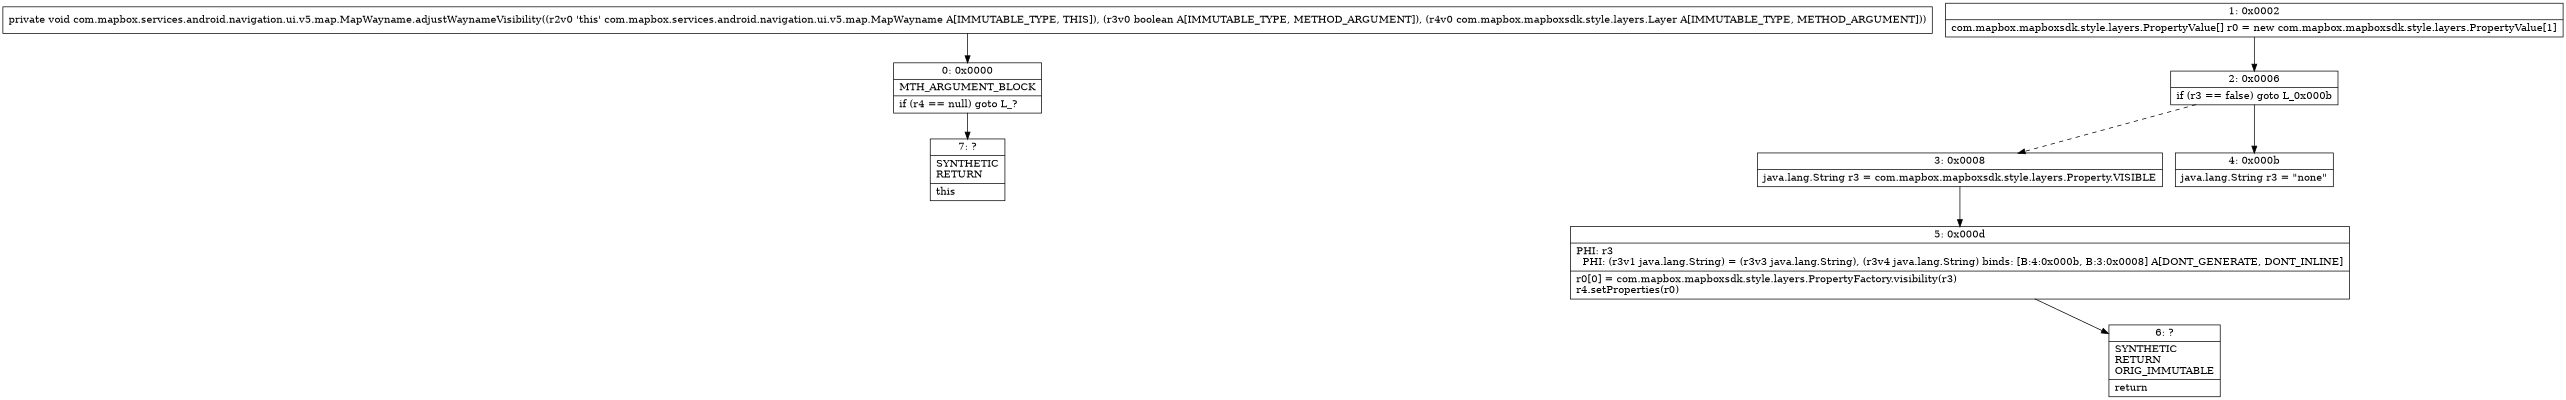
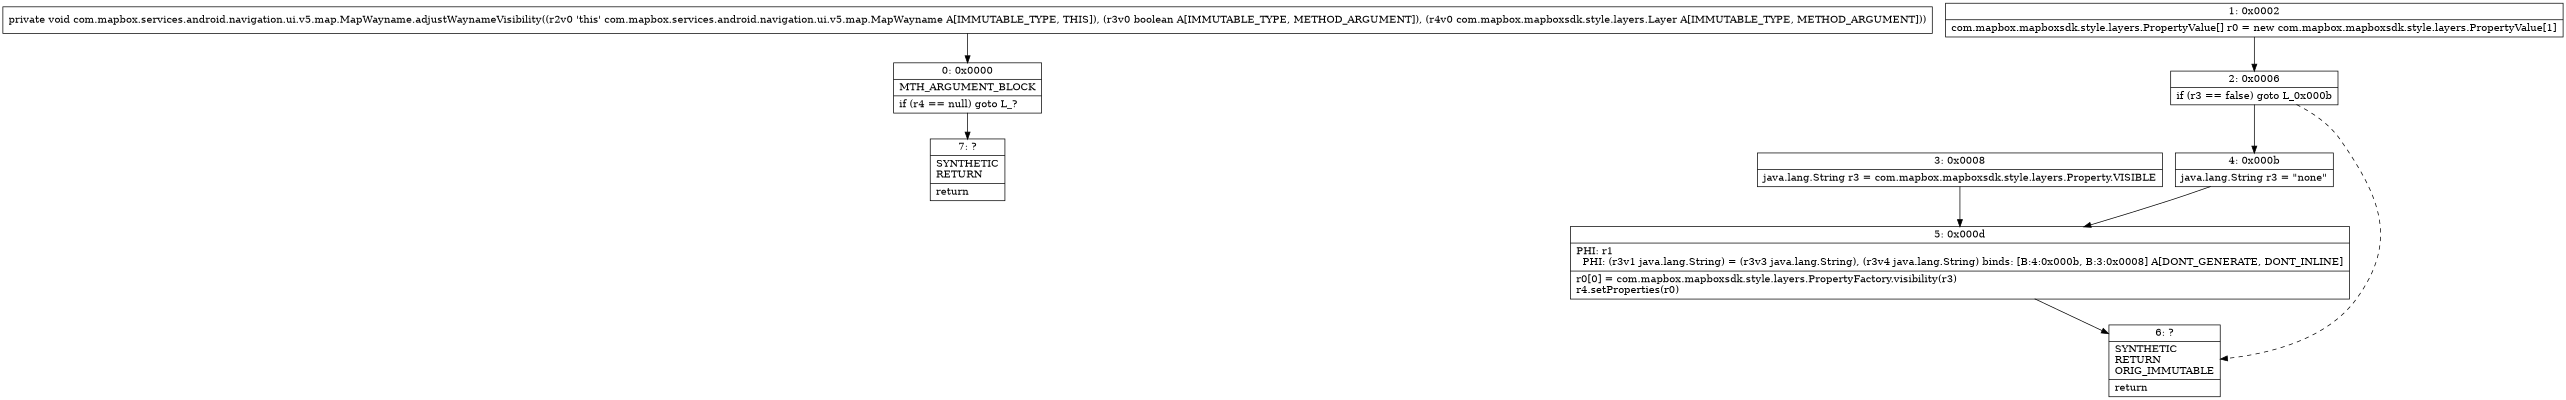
edge "2: 0x0006" -> "3: 0x0008": now "2: 0x0006" -> "6: ?"
node "7: ?": text "this" -> "return"
edge "4: 0x000b" -> "5: 0x000d": added
node "5: 0x000d": text "PHI: r3" -> "PHI: r1"
